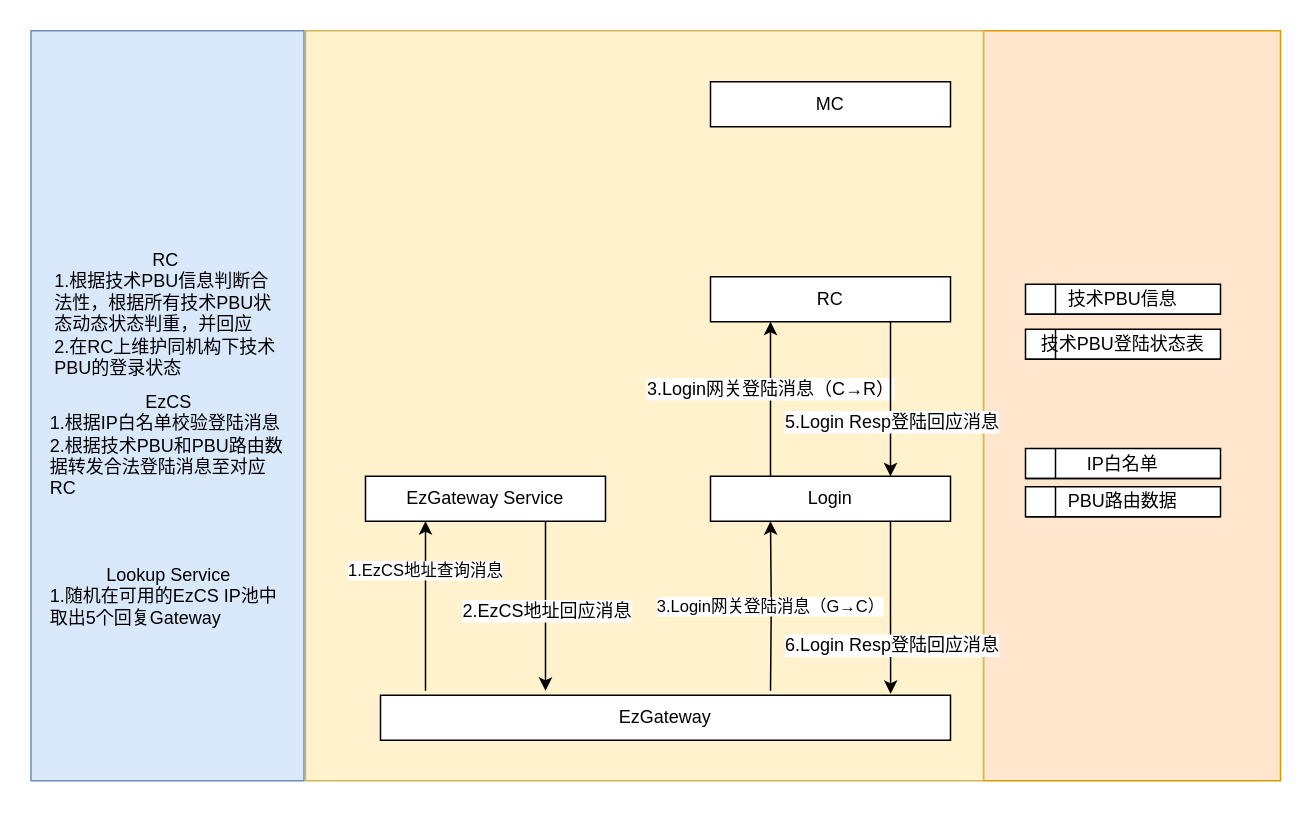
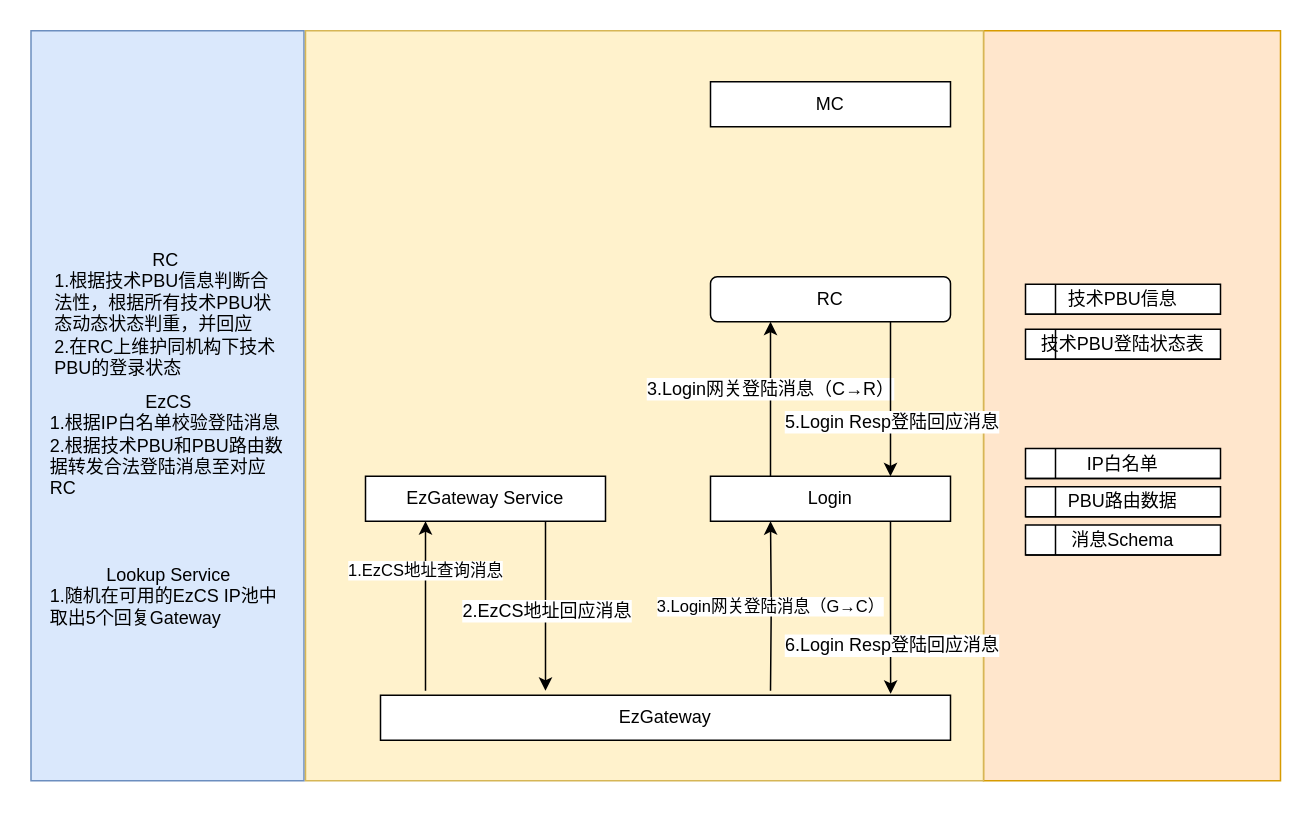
node "RC": shape rectangle -> rounded rectangle
node "消息Schema": added
